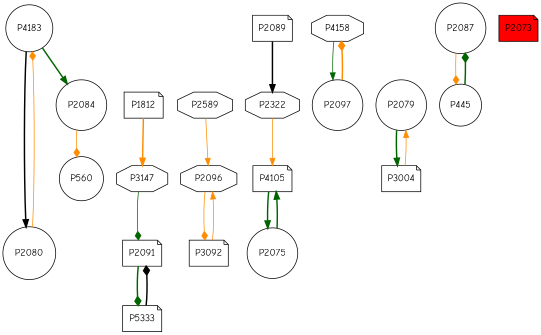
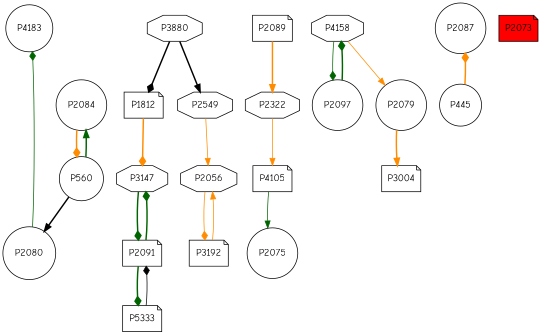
node "P3880": added
edge "P4158" -> "P2097": arrowhead normal -> diamond
edge "P4183" -> "P2084": now "P560" -> "P2084"
edge "P2089" -> "P2322": color black -> darkorange
edge "P2087" -> "P445": removed
edge "P2097" -> "P4158": color darkorange -> darkgreen
edge "P445" -> "P2087": color darkgreen -> darkorange
node "P2589": label "P2589" -> "P2549"
edge "P4183" -> "P2080": now "P560" -> "P2080"
edge "P1812" -> "P3147": arrowhead normal -> diamond
edge "P2084" -> "P560": style solid -> bold
edge "P2080" -> "P4183": color darkorange -> darkgreen
edge "P2079" -> "P3004": color darkgreen -> darkorange
edge "P3004" -> "P2079": now "P4158" -> "P2079"
node "P2096": label "P2096" -> "P2056"
edge "P4105" -> "P2075": style bold -> solid
edge "P3147" -> "P2091": style solid -> bold
edge "P2075" -> "P4105": removed
edge "P2091" -> "P3147": added
node "P3092": label "P3092" -> "P3192"
edge "P5333" -> "P2091": style bold -> solid
